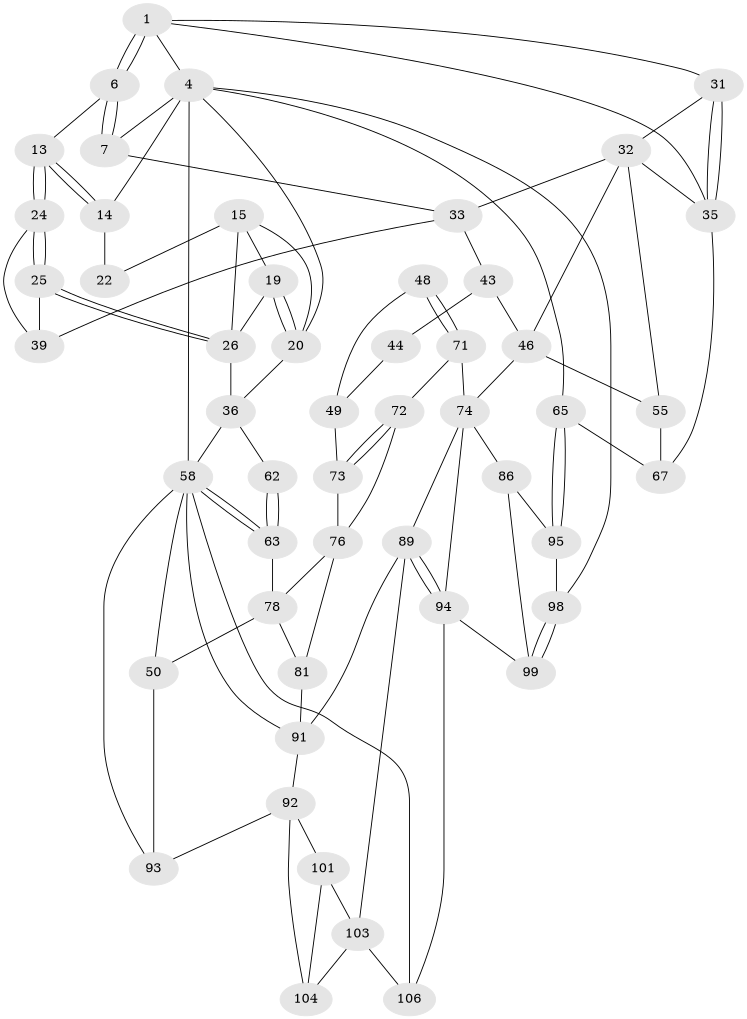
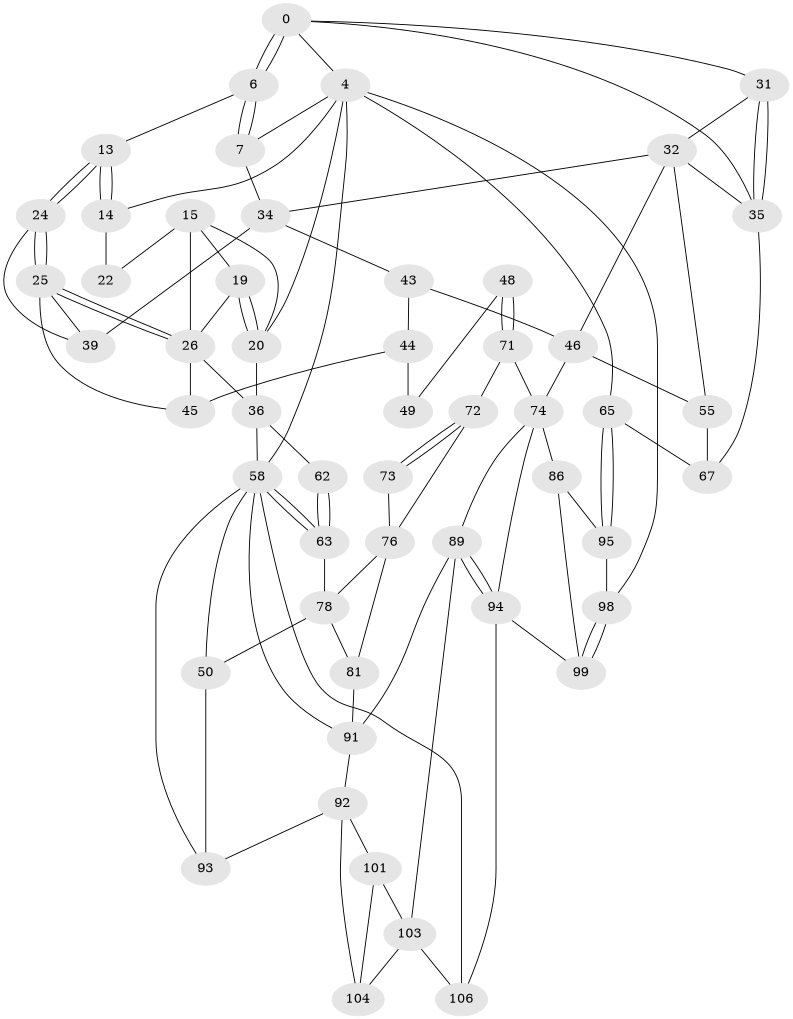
node "1": label "1" -> "0"
node "33": label "33" -> "34"
node "45": added
edge "49" -- "73": removed
